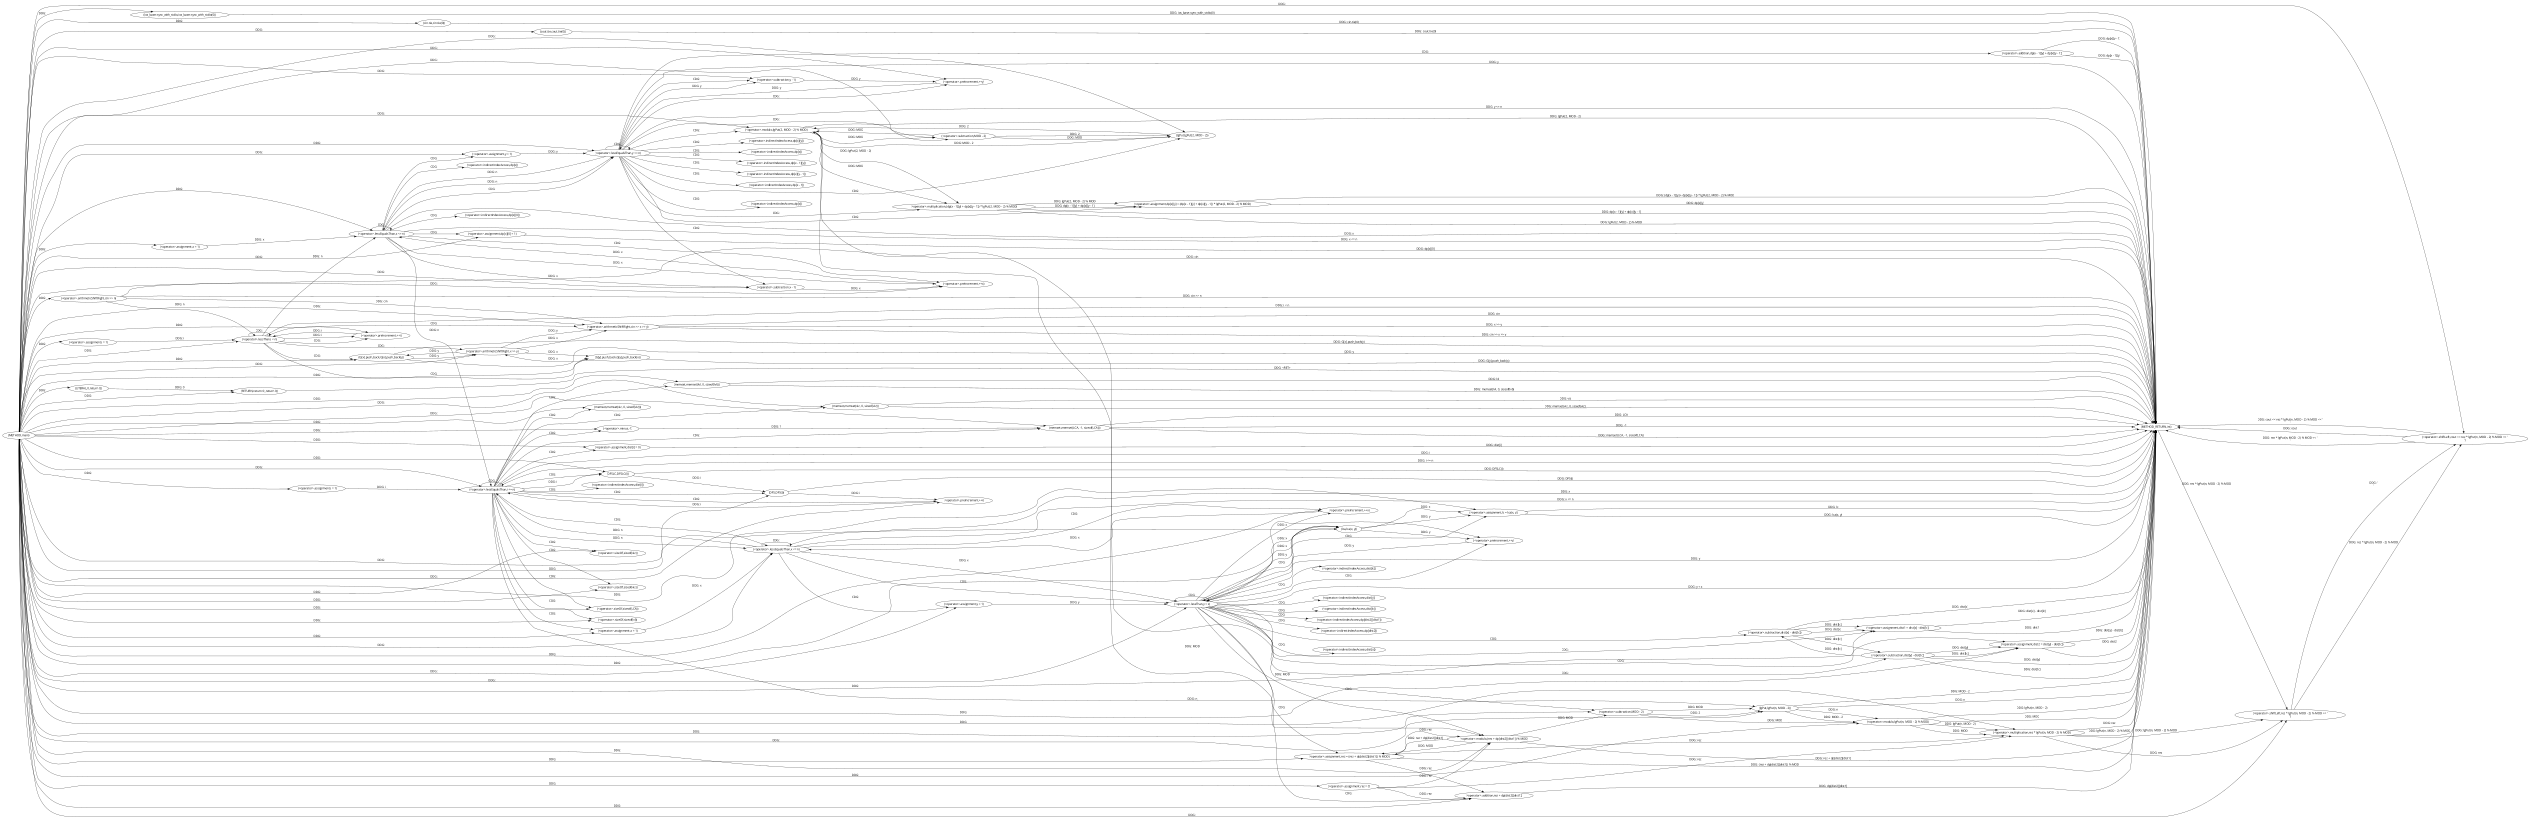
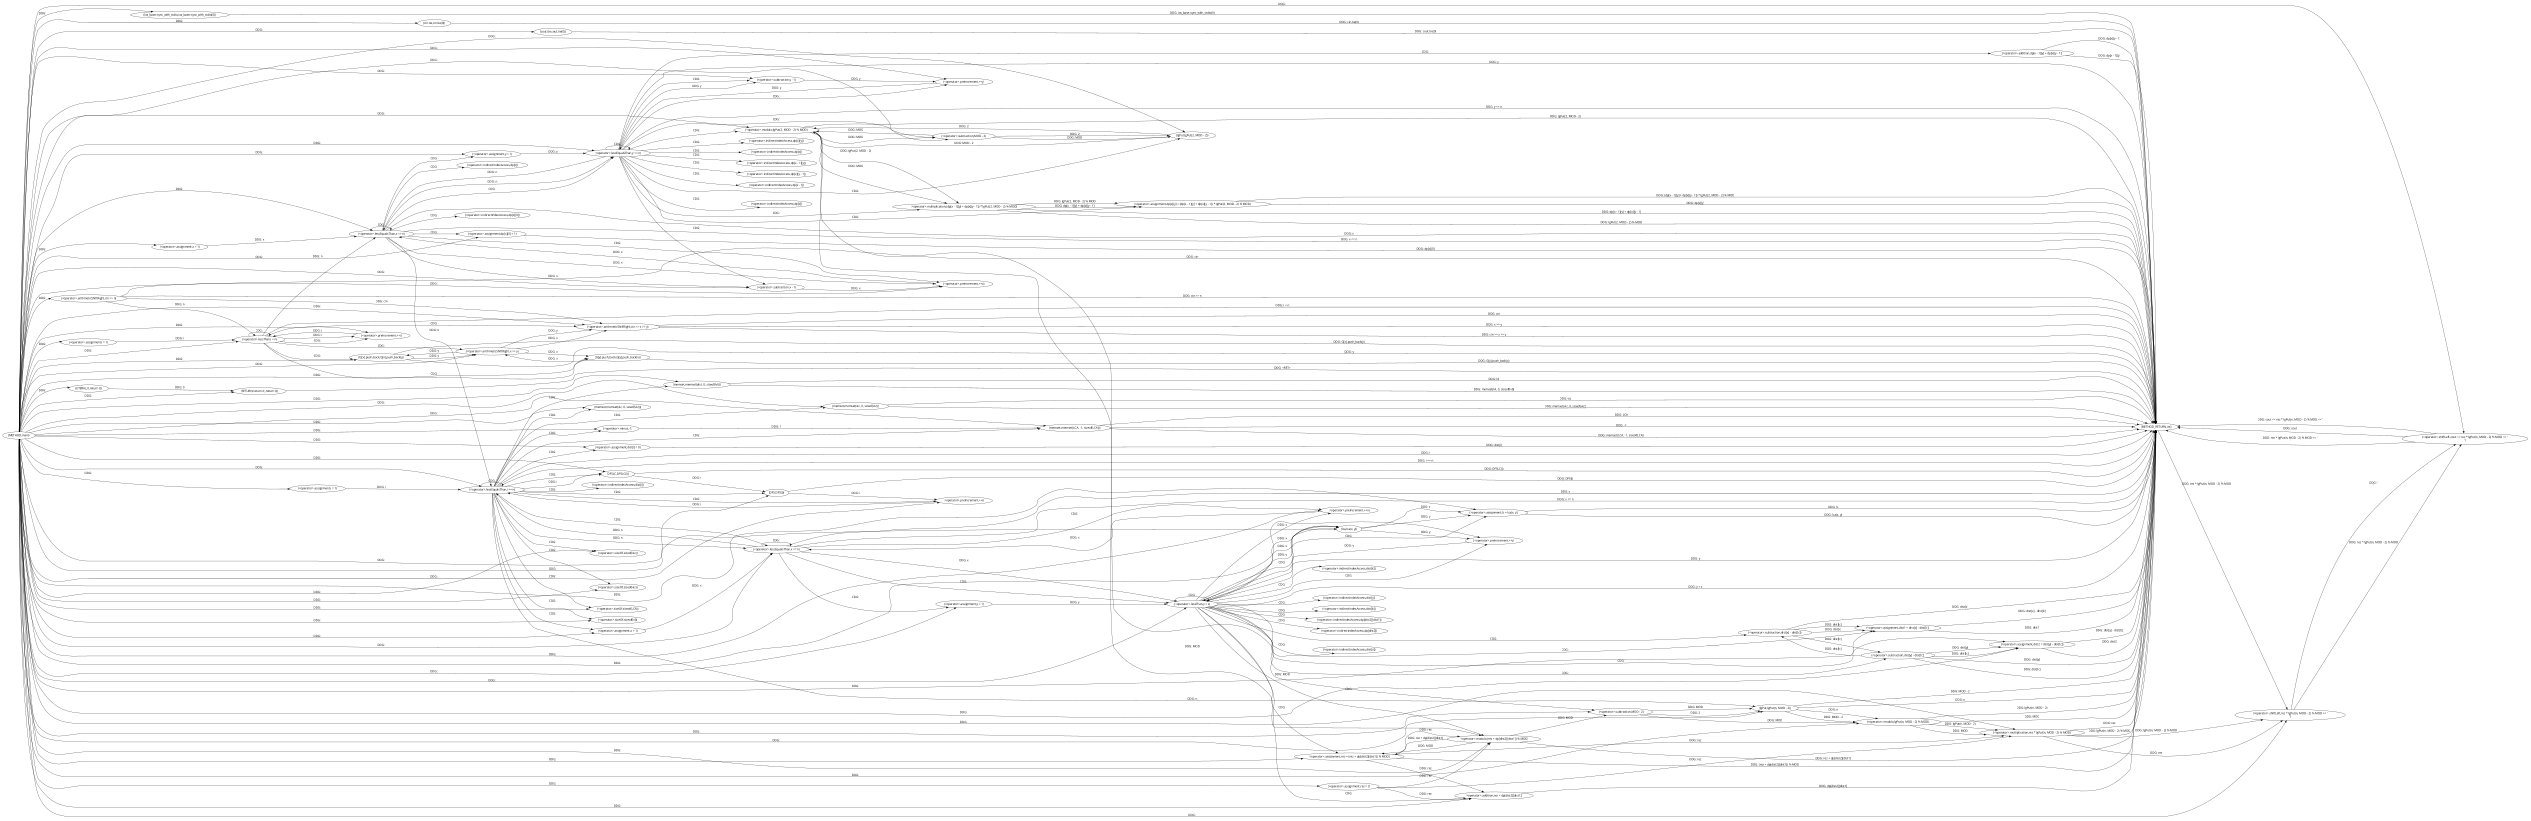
node "(memset,memset(lvl, 0, sizeof(lvl)))": label "(memset,memset(lvl, 0, sizeof(lvl)))" -> "(memset,memset(dist, 0, sizeof(lvl)))"
